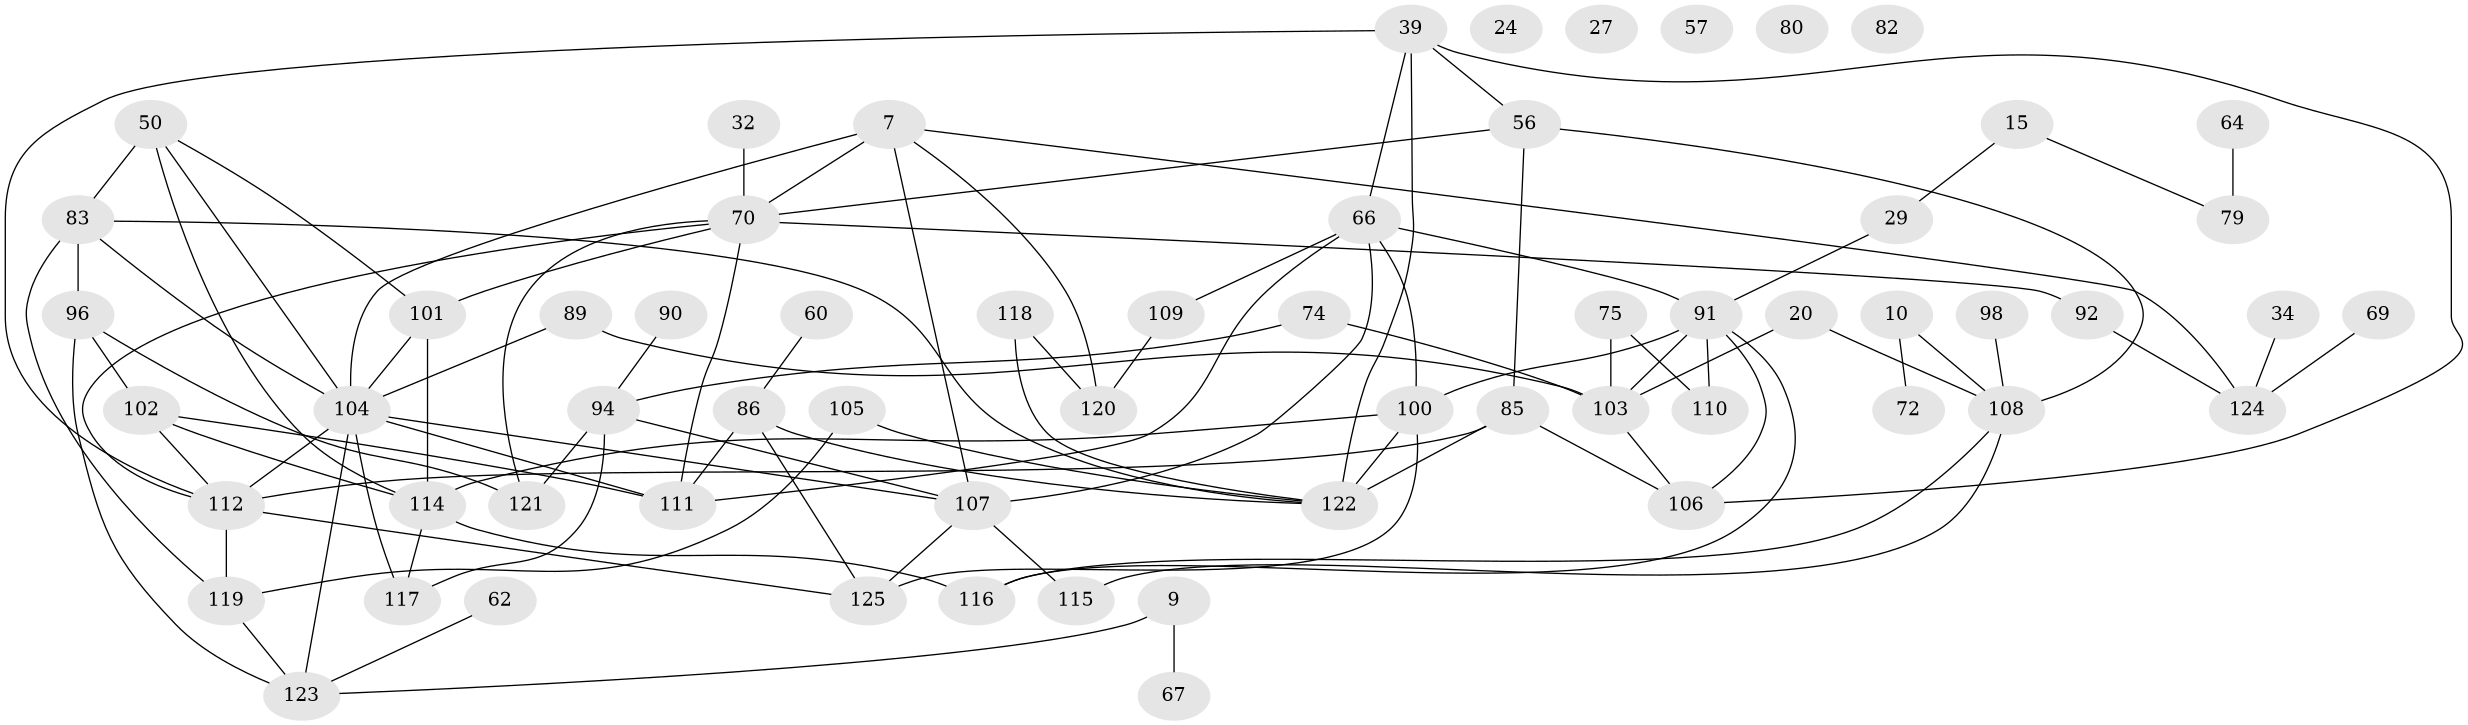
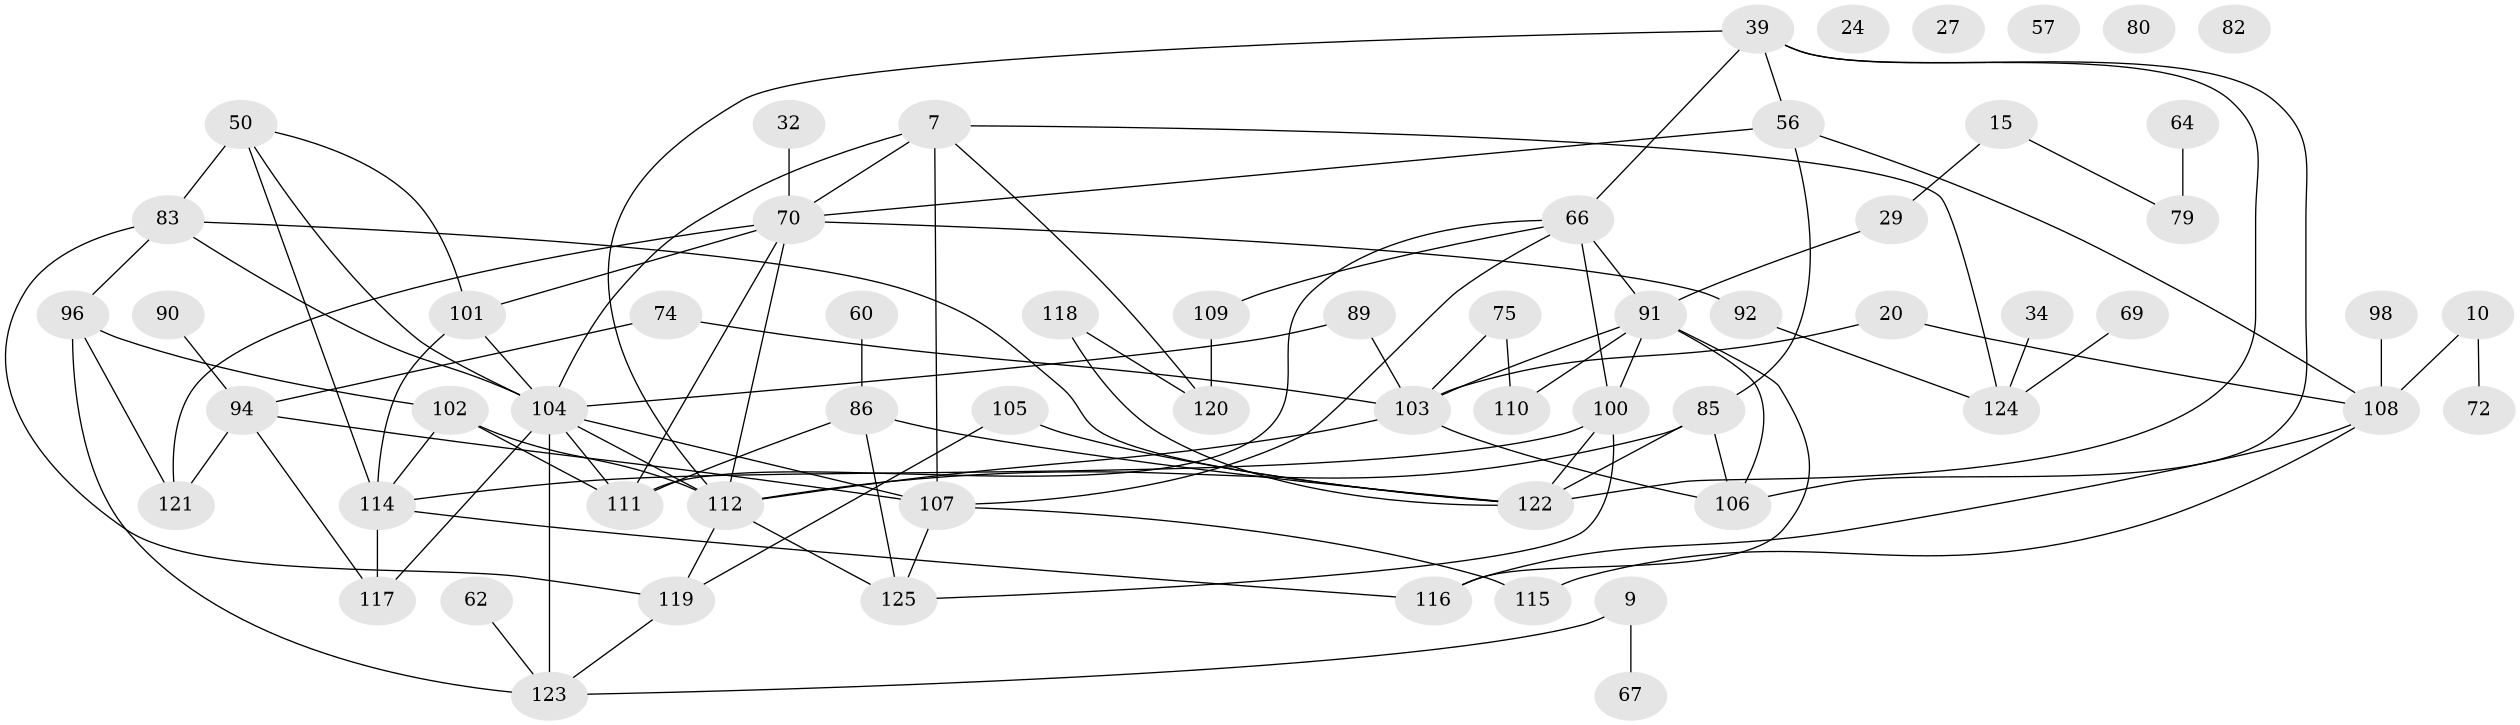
edge "103" -- "112": added
